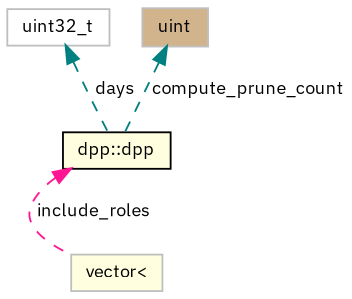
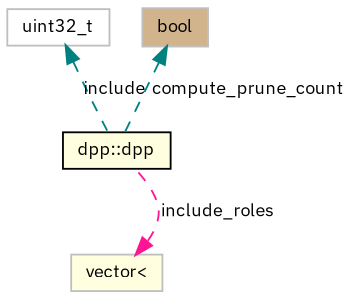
node "uint": label "uint" -> "bool"
edge "dpp::dpp" -> "uint32_t": label " days" -> " include"
edge "vector<" -> "dpp::dpp": reversed
